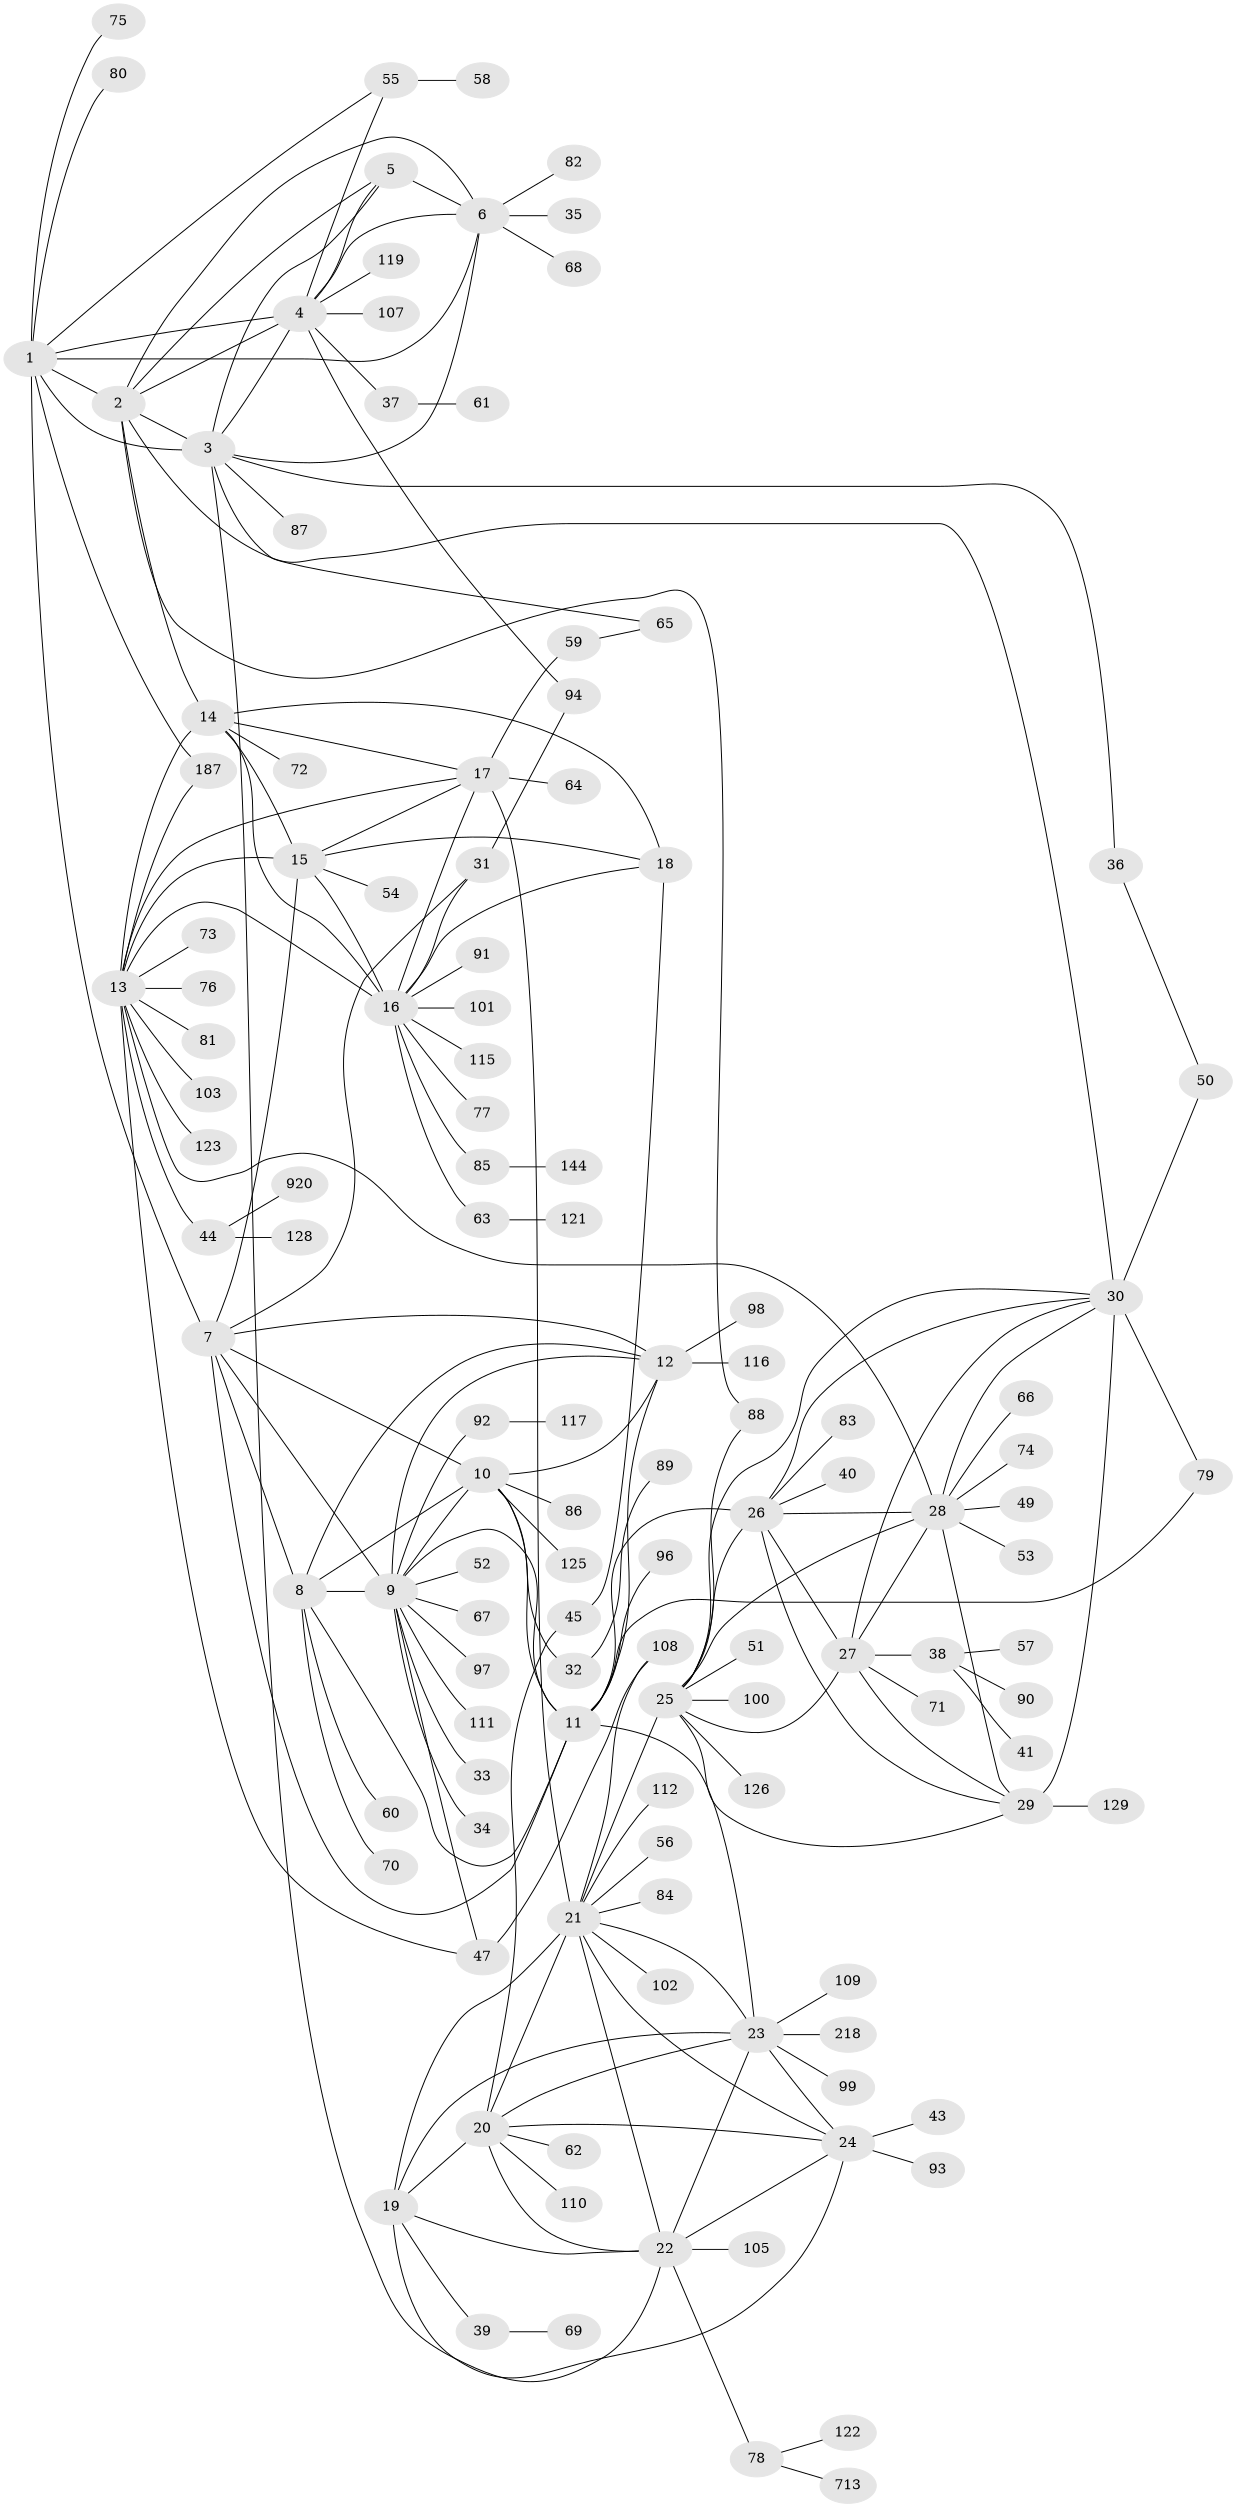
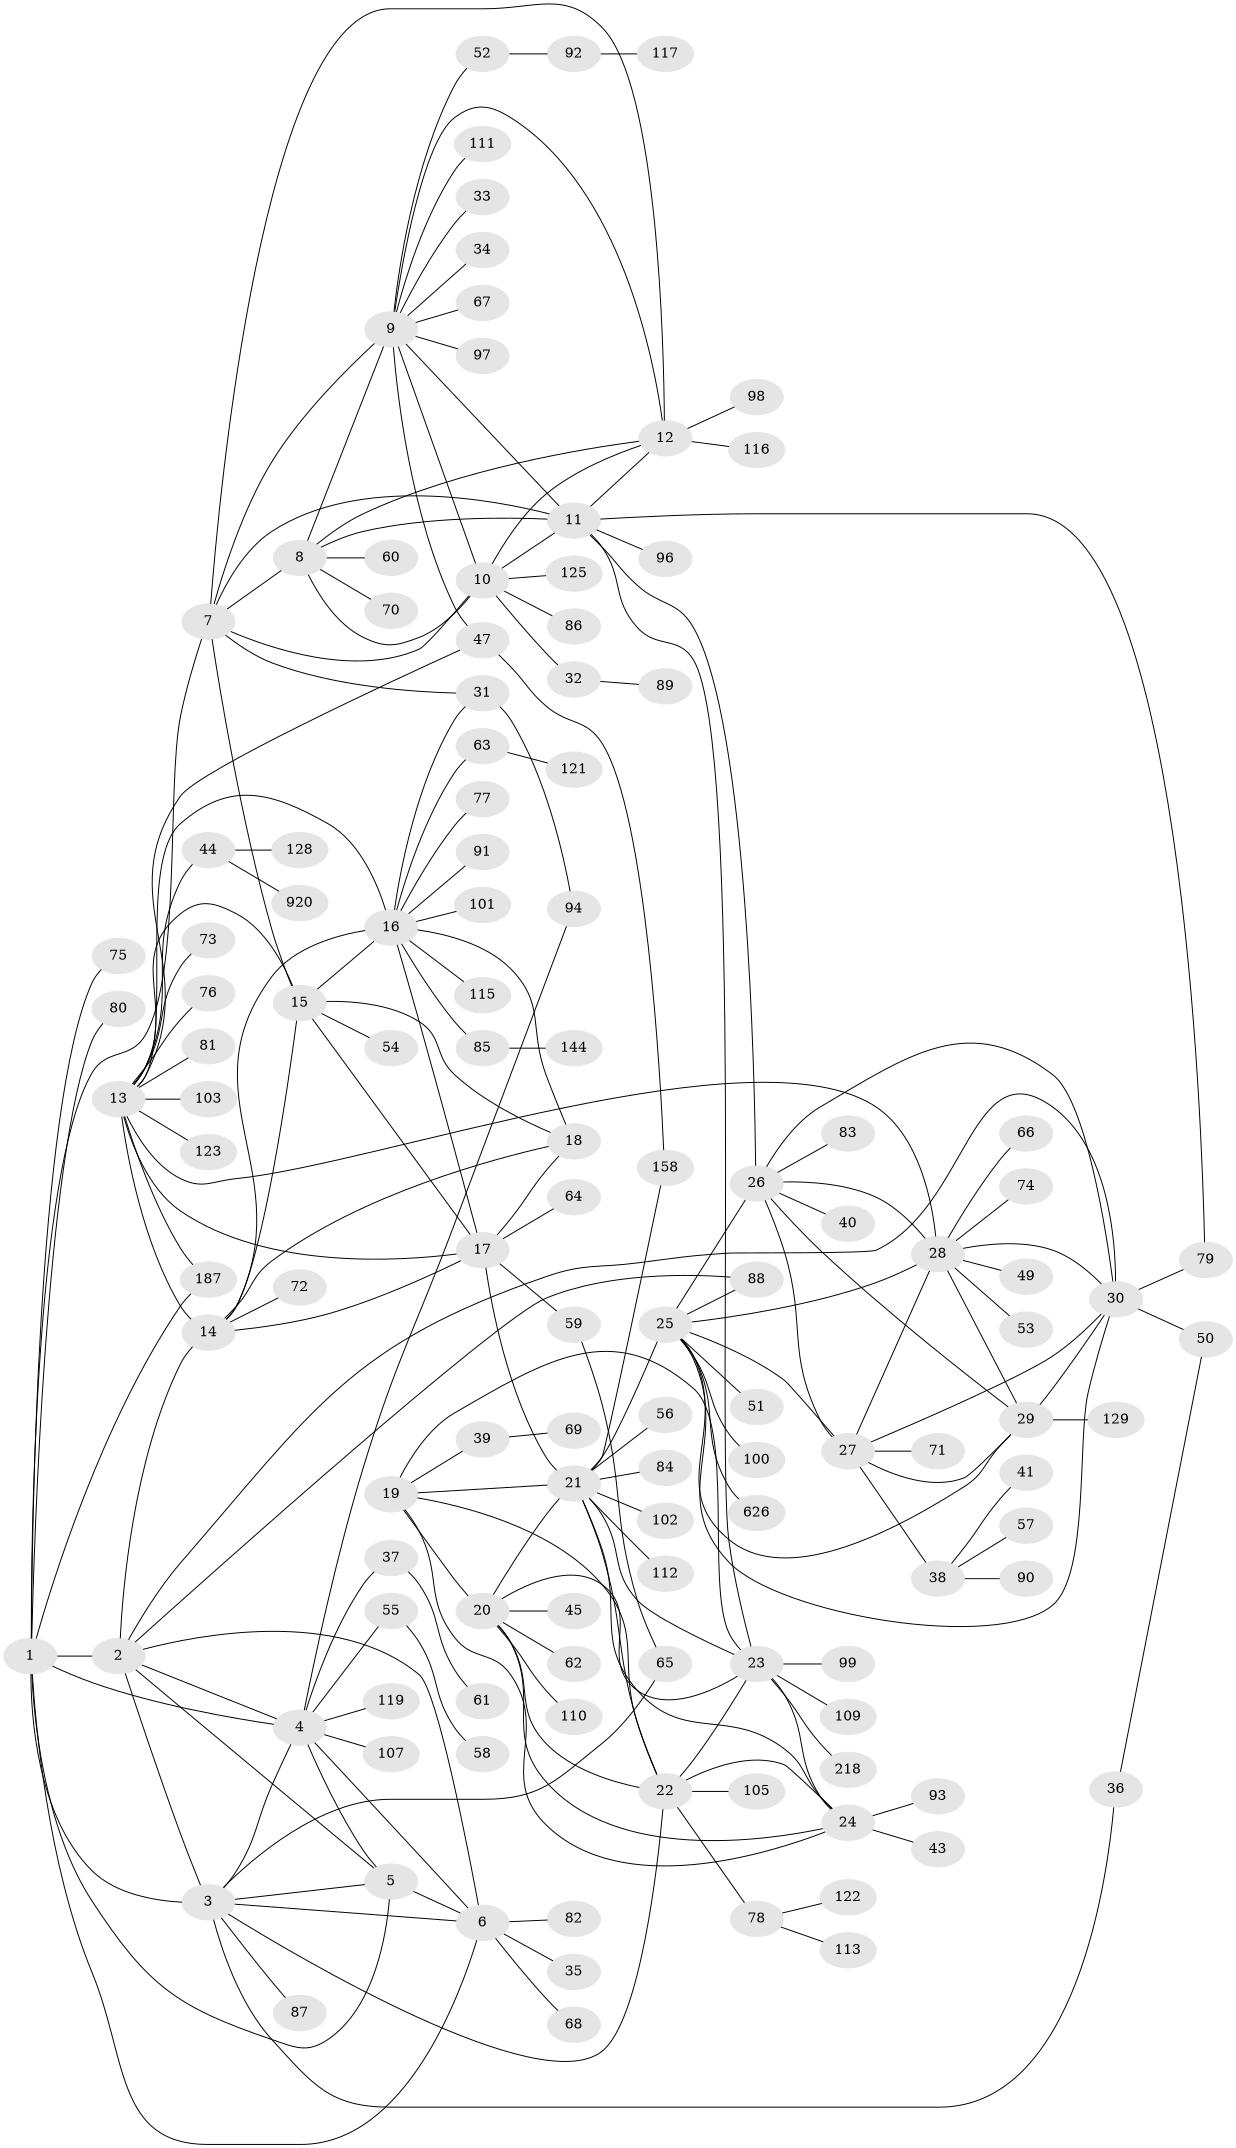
edge "55" -- "1": now "5" -- "1"
edge "18" -- "45": now "18" -- "17"
edge "92" -- "9": now "92" -- "52"
node "108": label "108" -> "158"
node "126": label "126" -> "626"
node "713": label "713" -> "113"
